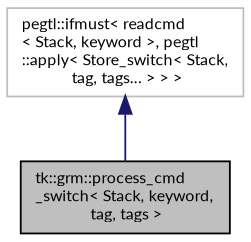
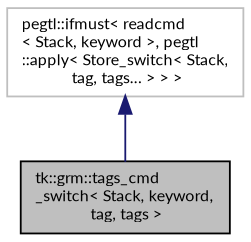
node "tk::grm::process_cmd _switch< Stack, keyword, tag, tags >": label "tk::grm::process_cmd _switch< Stack, keyword, tag, tags >" -> "tk::grm::tags_cmd _switch< Stack, keyword, tag, tags >"
